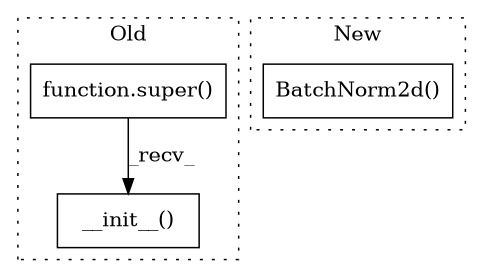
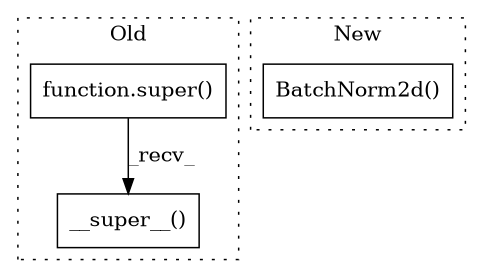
node "__init__()": label "__init__()" -> "__super__()"
